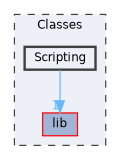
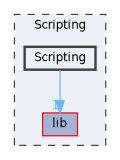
cluster "Classes": label "Classes" -> "Scripting"
